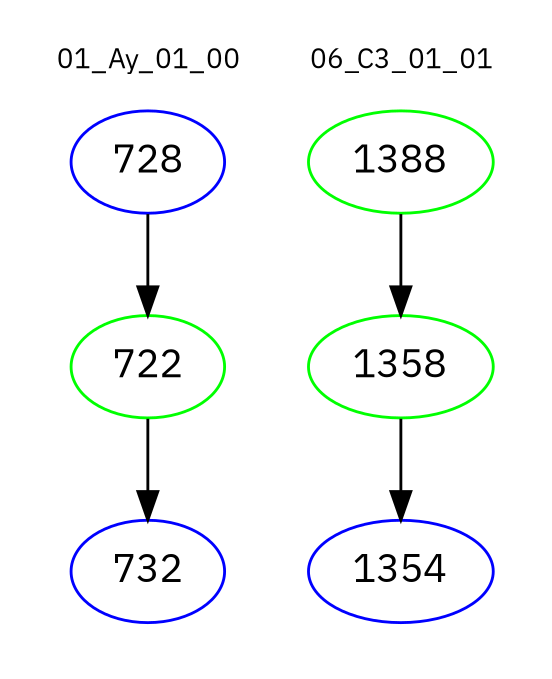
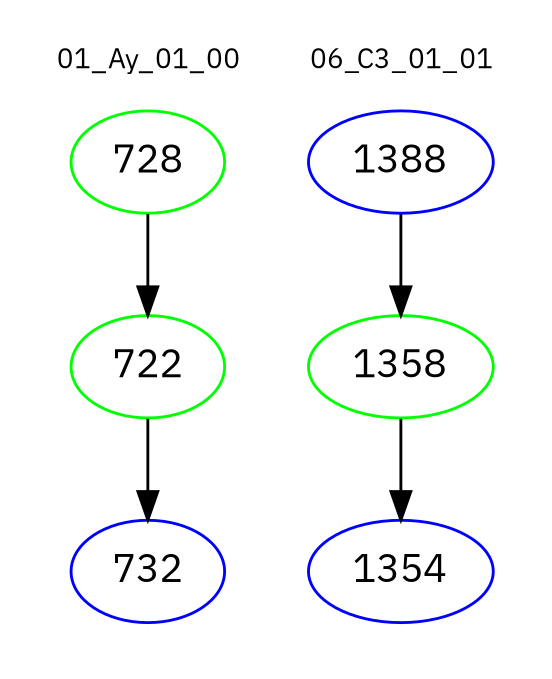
node "728": color blue -> green
node "1388": color green -> blue
